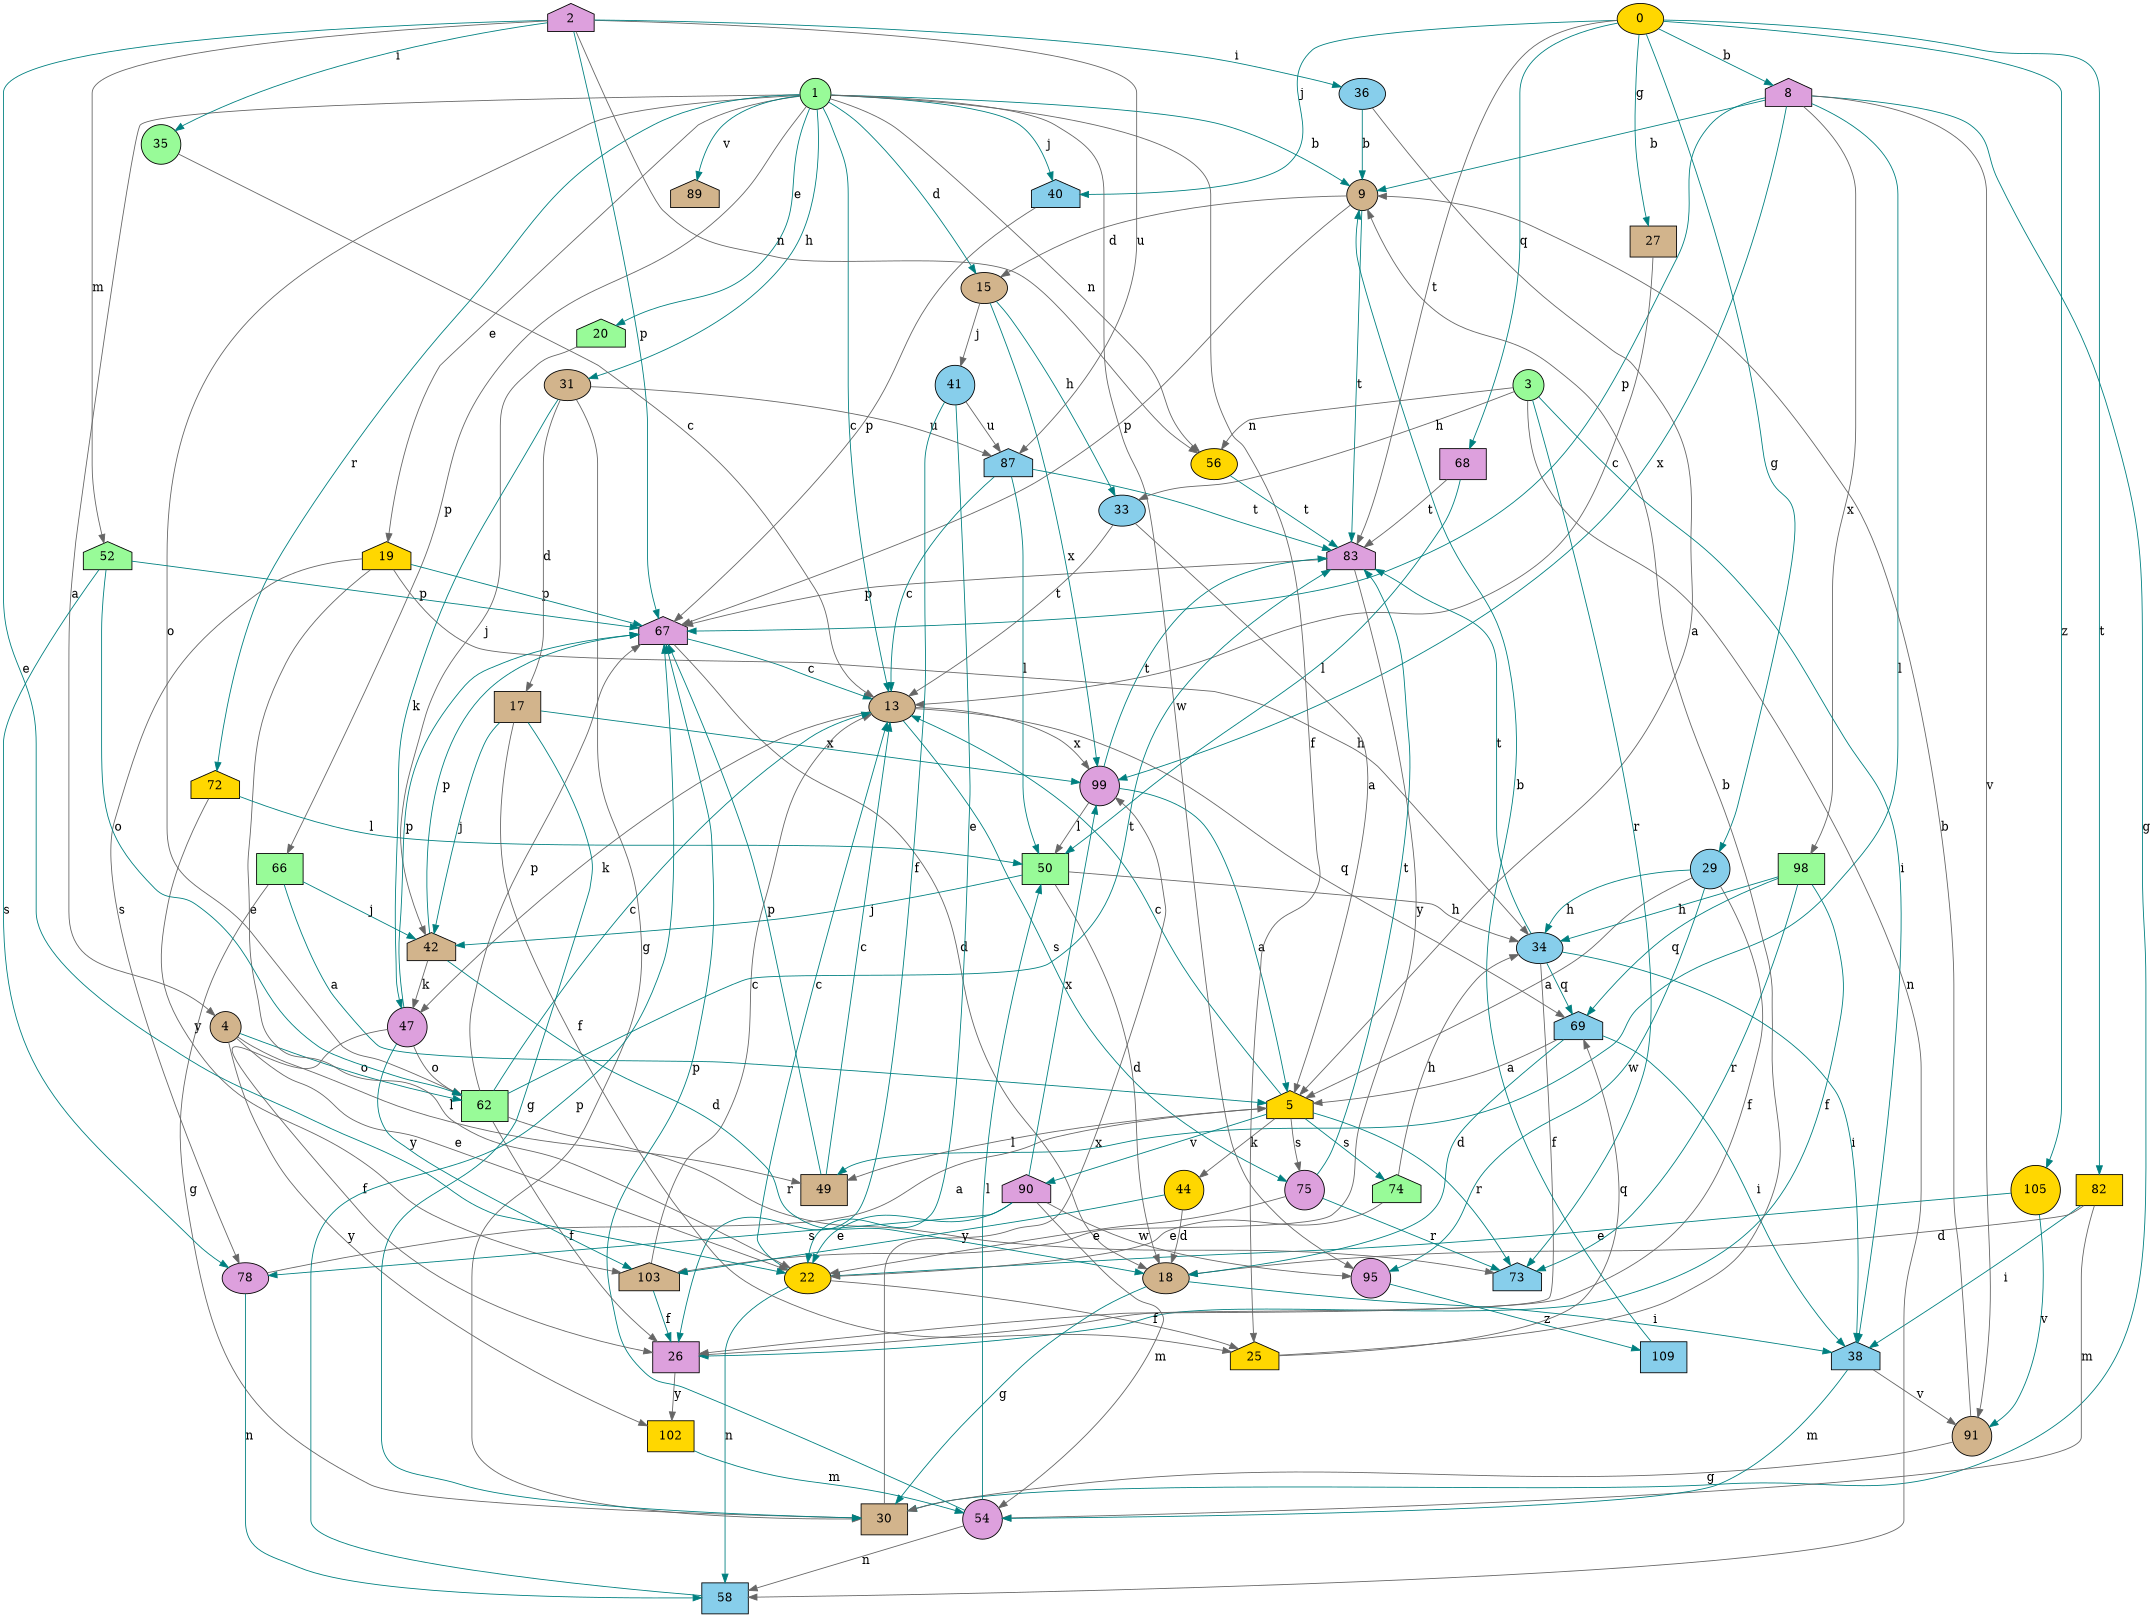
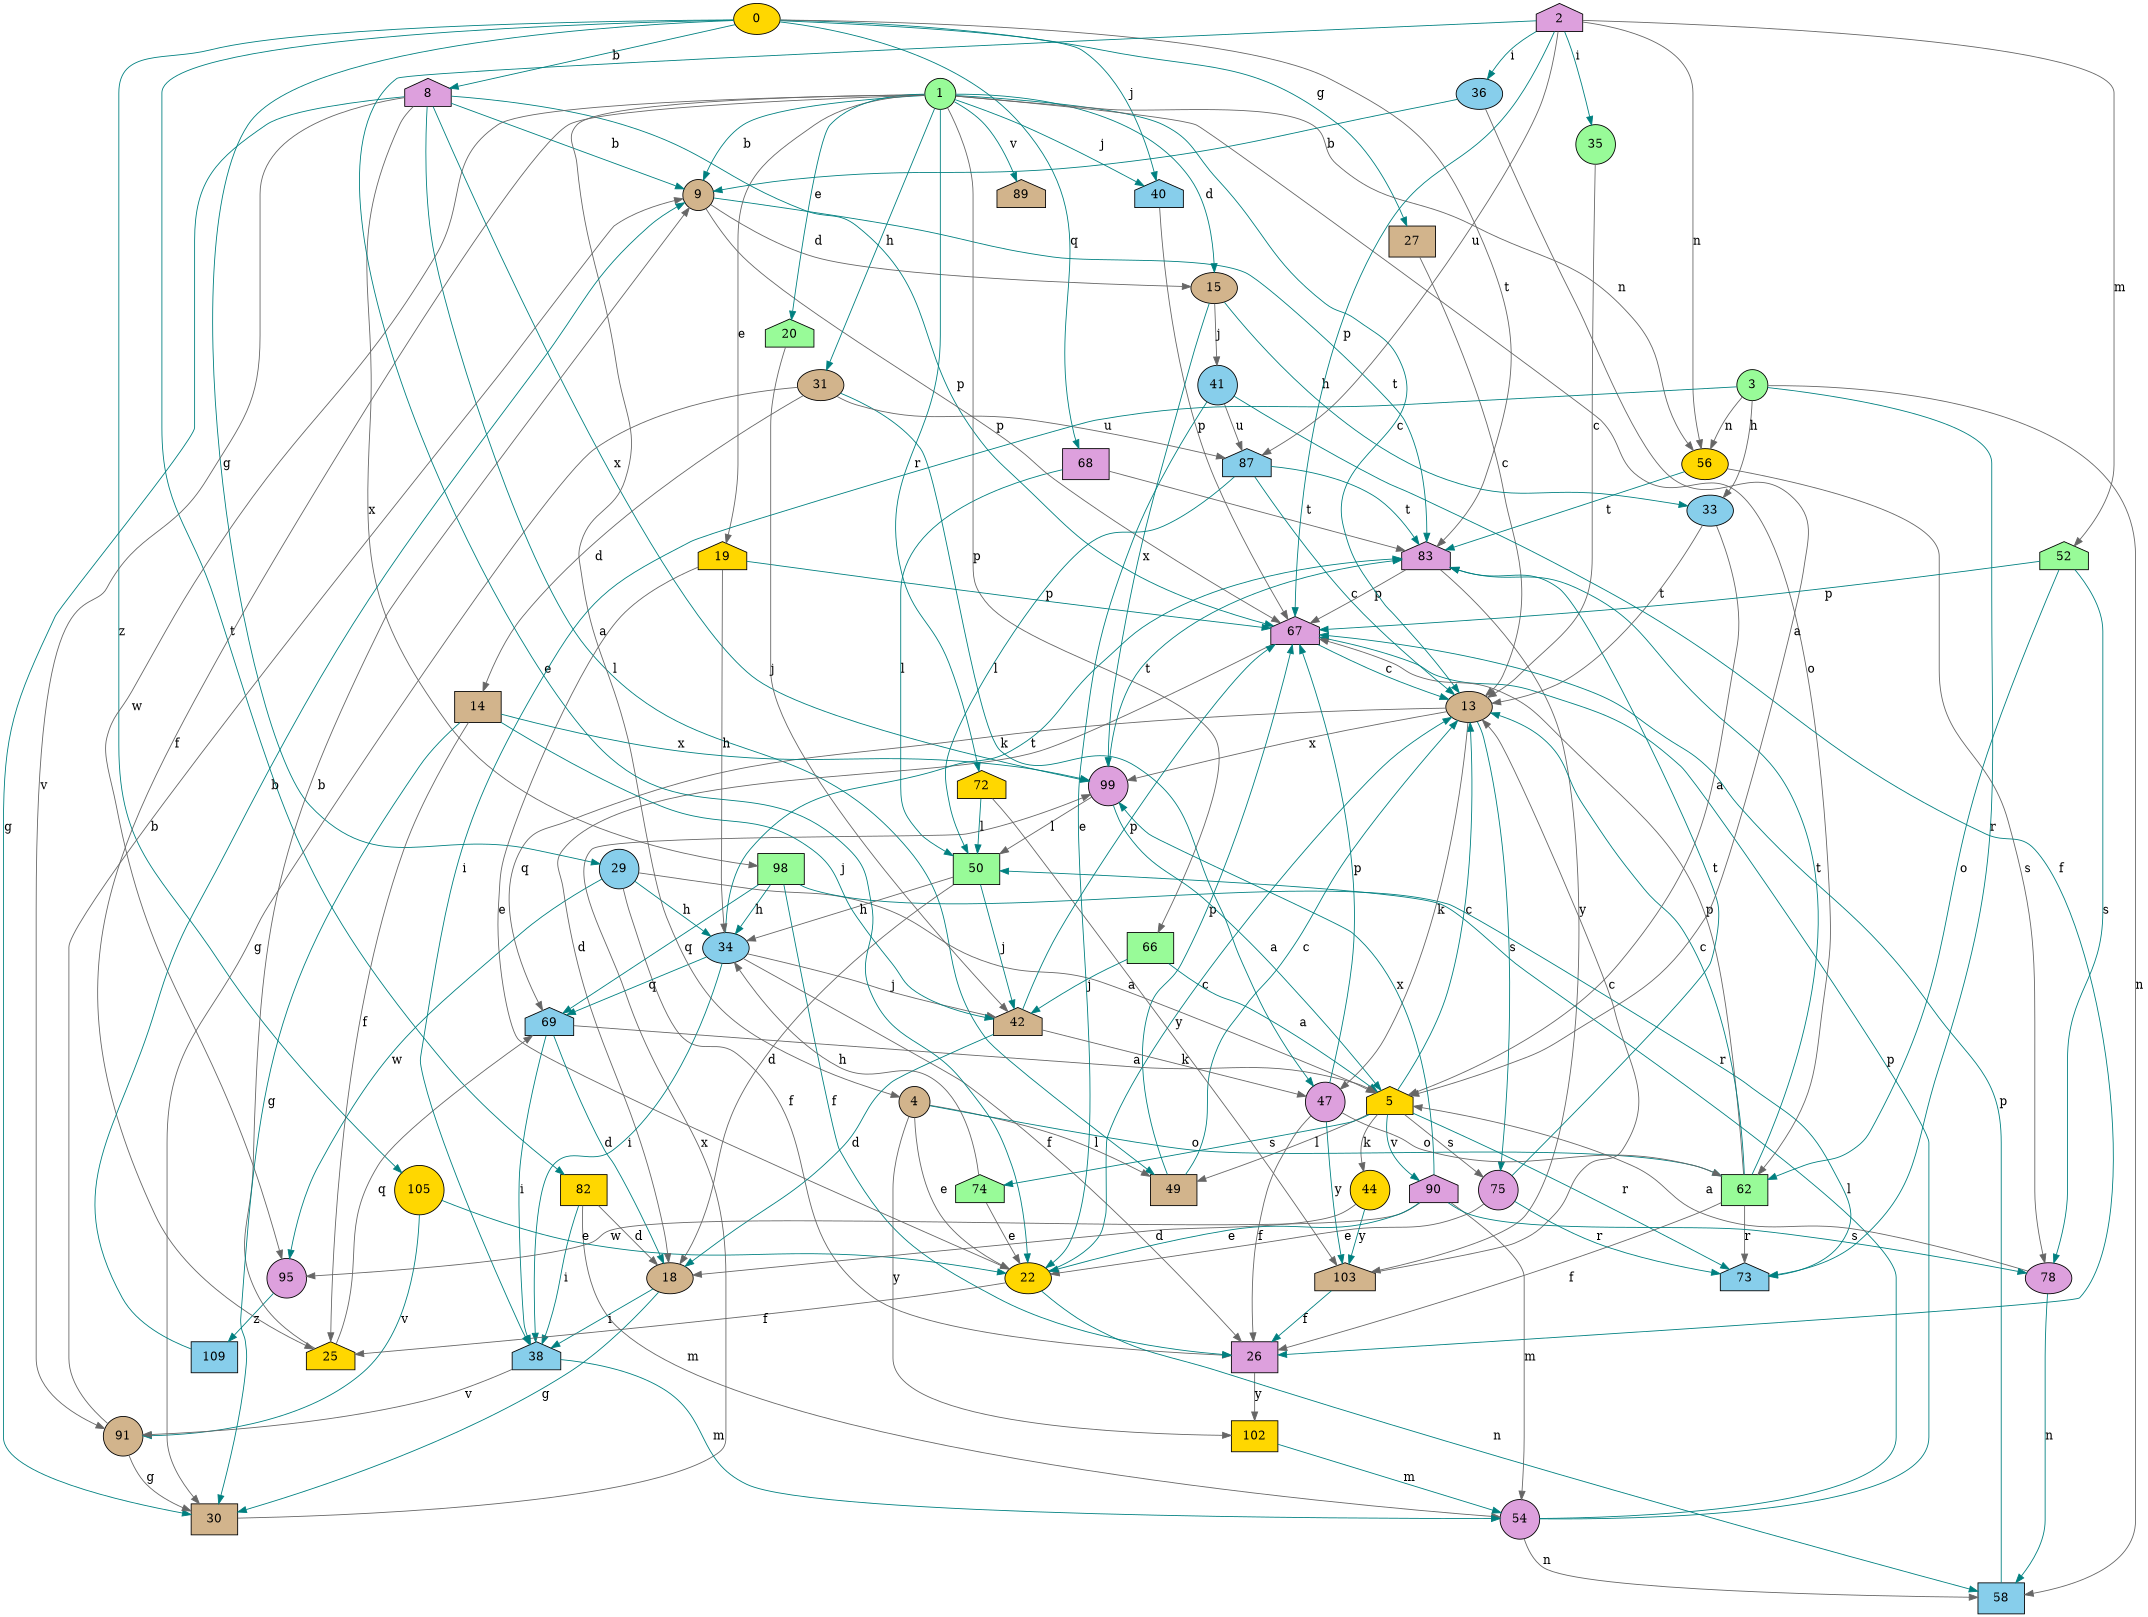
node "17": label "17" -> "14"
edge "19" -> "78": now "56" -> "78"
edge "34" -> "42": added, label "j"
edge "66" -> "30": removed, label "g"
